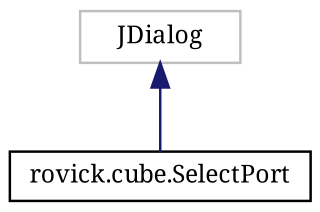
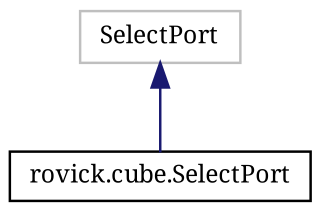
node "JDialog": label "JDialog" -> "SelectPort"
